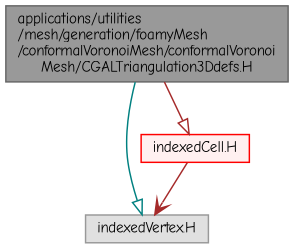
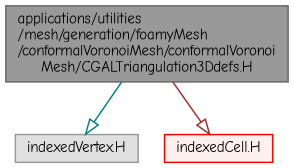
edge "indexedCell.H" -> "indexedVertex.H": removed
